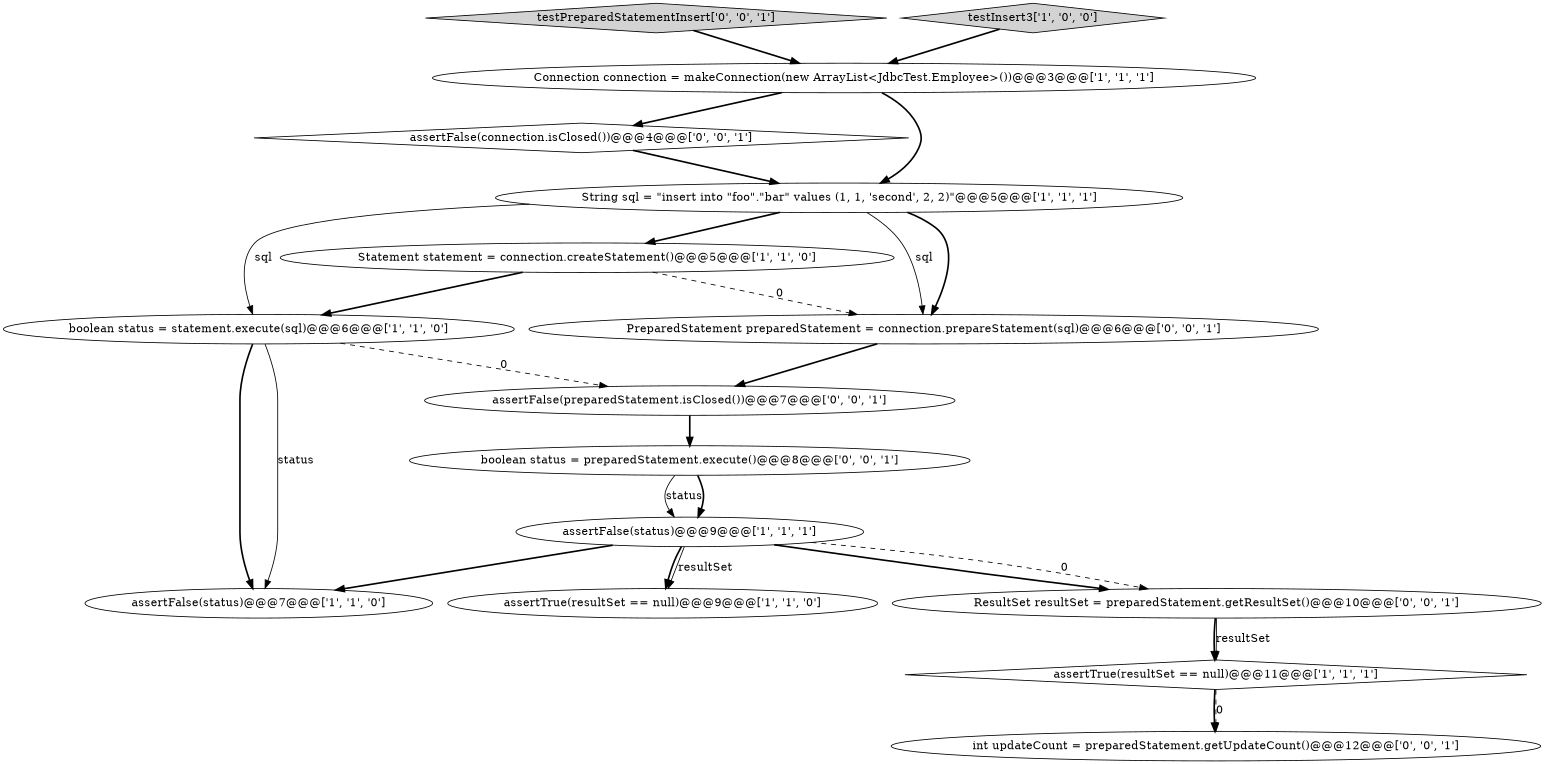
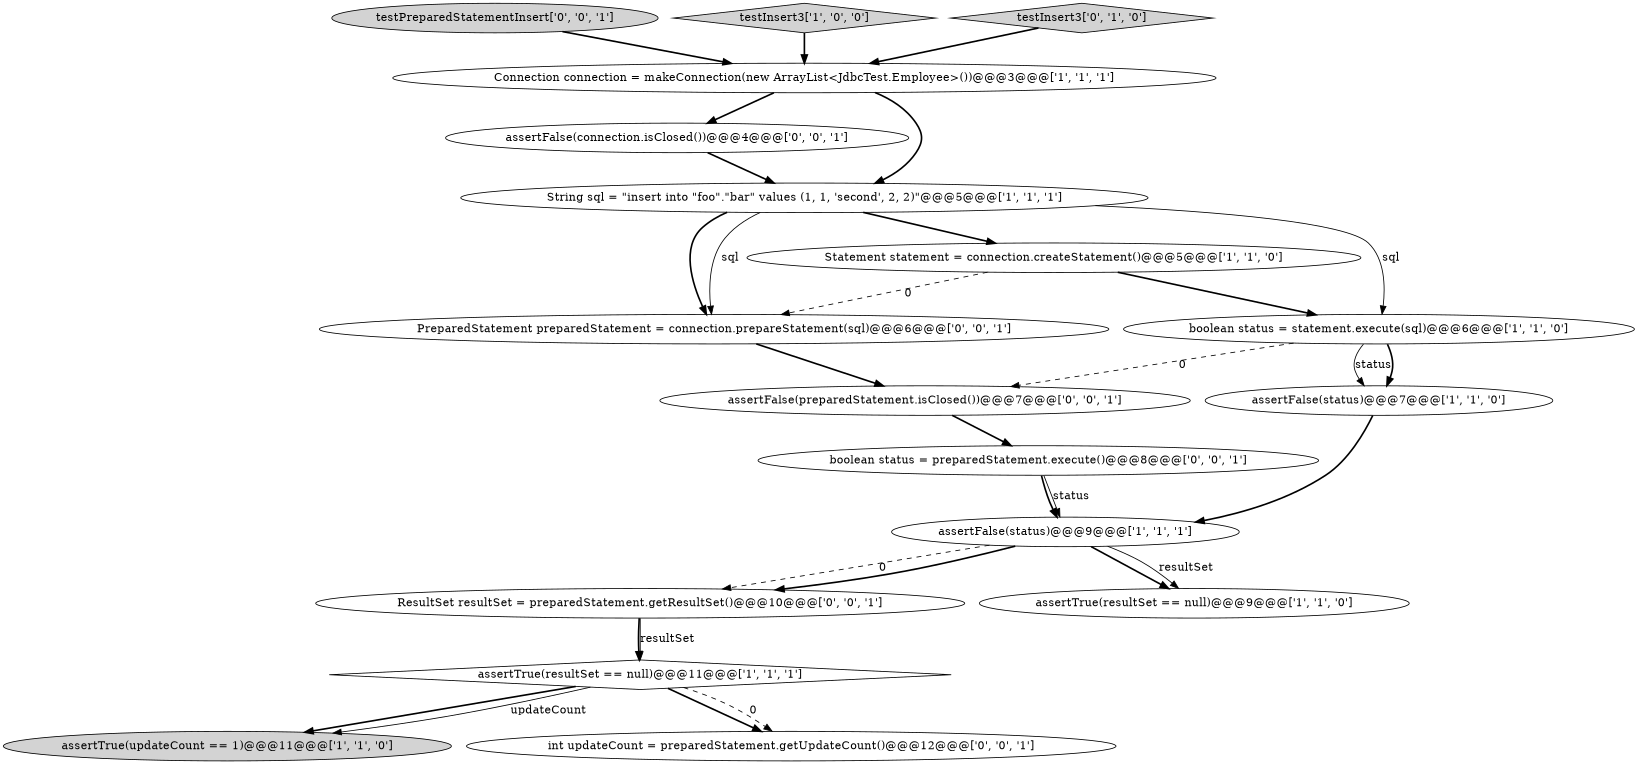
node "testPreparedStatementInsert['0', '0', '1']": shape diamond -> ellipse
node "testInsert3['0', '1', '0']": added
node "assertFalse(connection.isClosed())@@@4@@@['0', '0', '1']": shape diamond -> ellipse
edge "assertFalse(status)@@@9@@@['1', '1', '1']" -> "assertFalse(status)@@@7@@@['1', '1', '0']": reversed
node "assertTrue(updateCount == 1)@@@11@@@['1', '1', '0']": added
